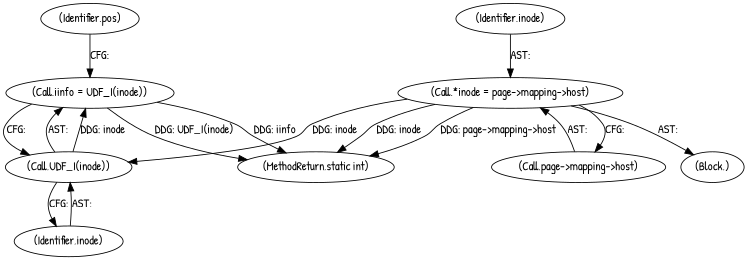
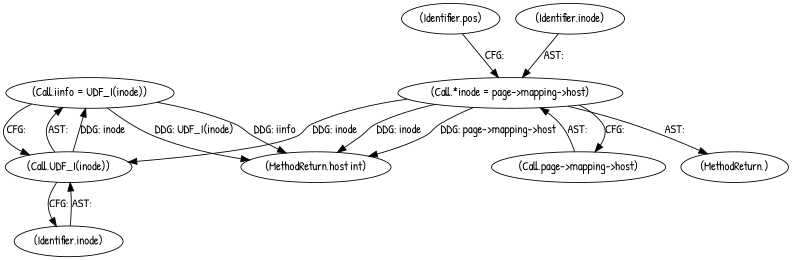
edge "(Identifier,pos)" -> "(Call,iinfo = UDF_I(inode))": now "(Identifier,pos)" -> "(Call,*inode = page->mapping->host)"
node "(MethodReturn,static int)": label "(MethodReturn,static int)" -> "(MethodReturn,host int)"
node "(Block,)": label "(Block,)" -> "(MethodReturn,)"
